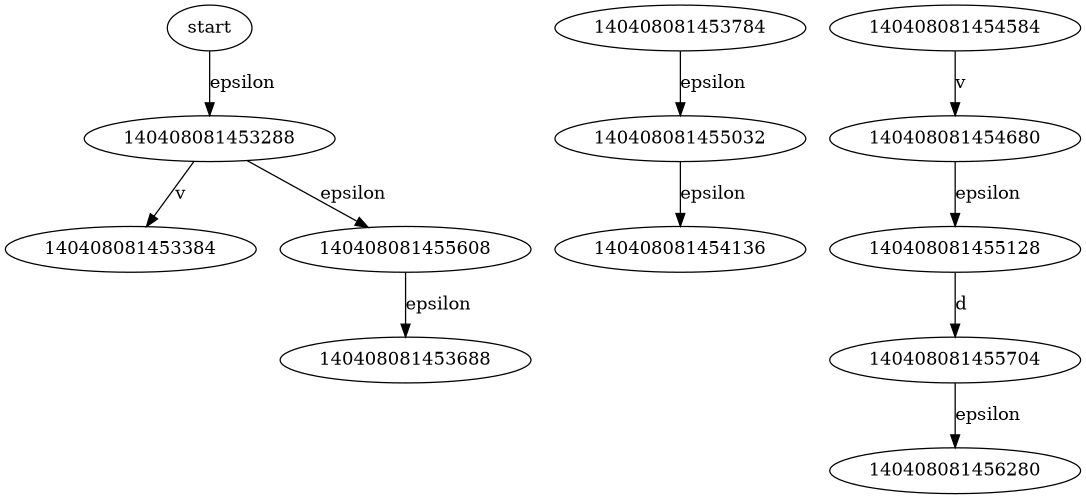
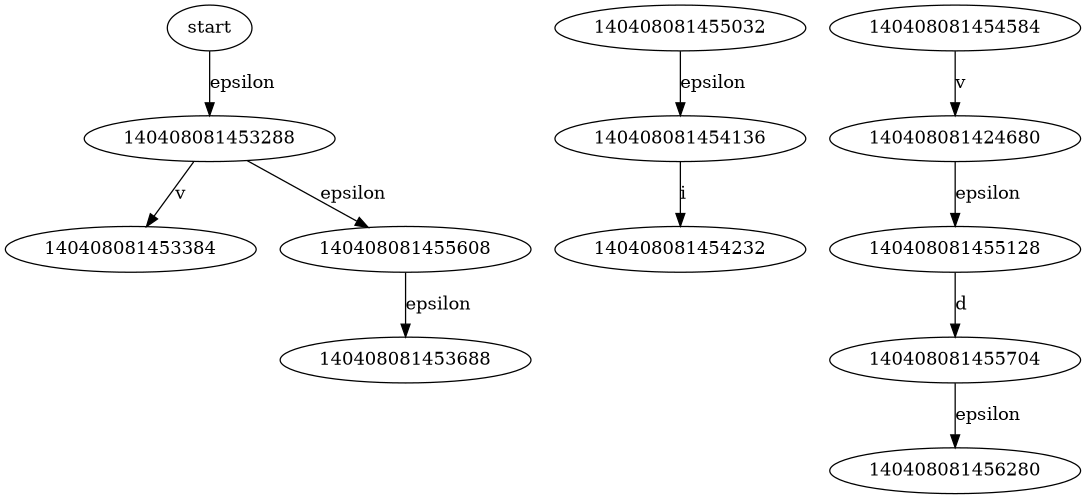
node "140408081453784": removed
node "140408081454680": label "140408081454680" -> "140408081424680"
node "140408081454232": added
